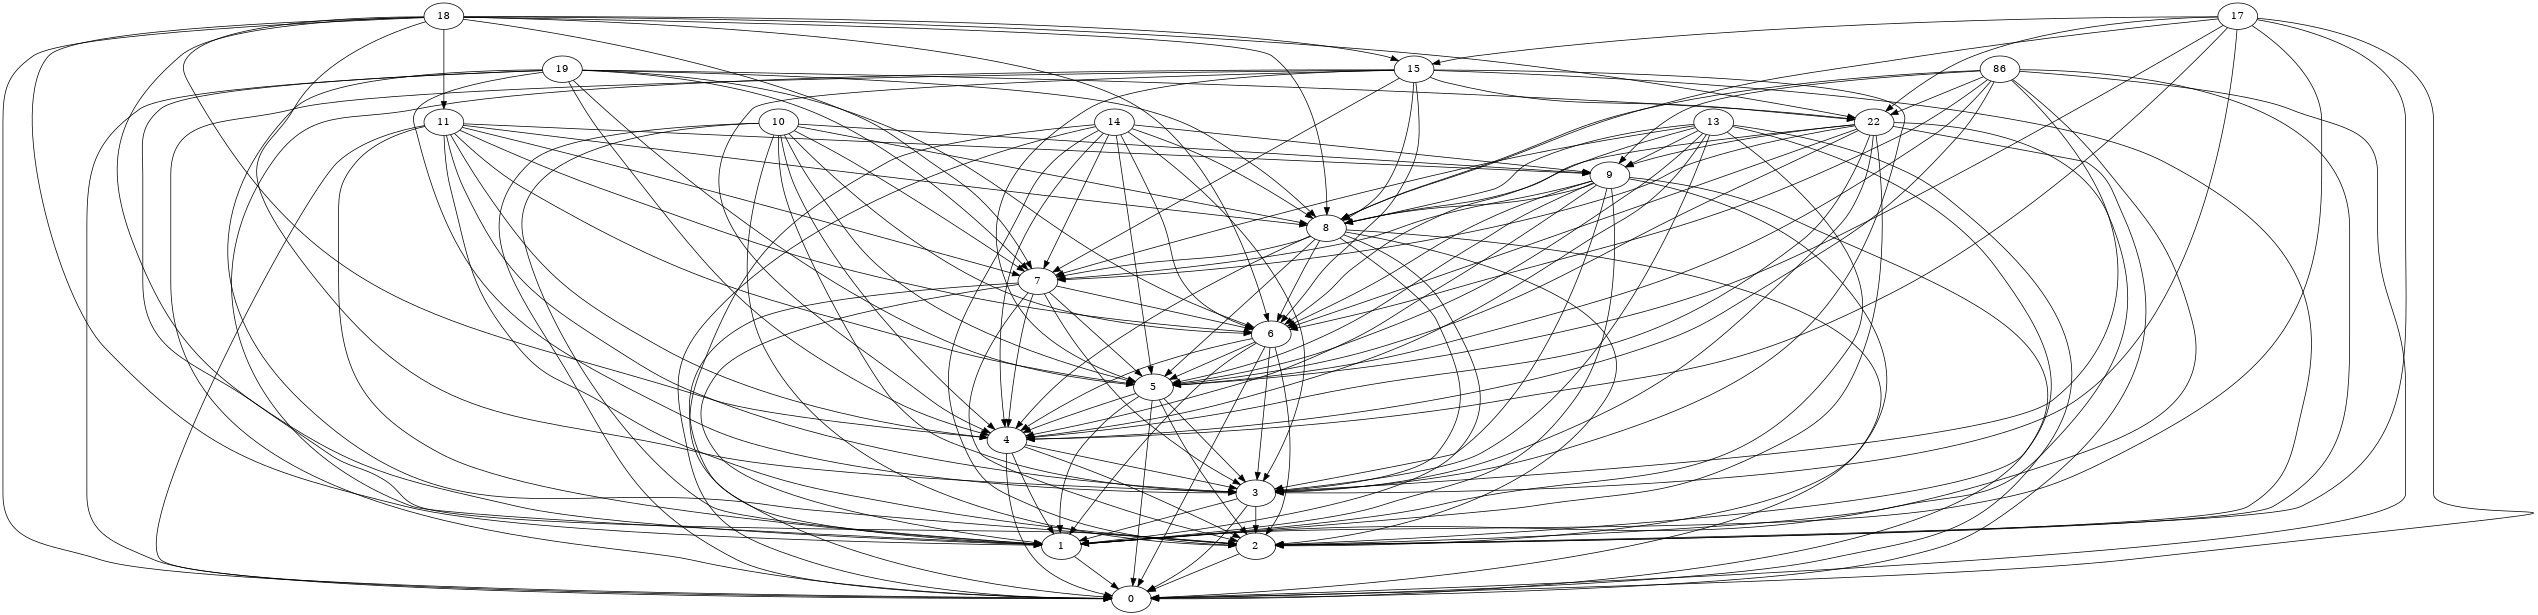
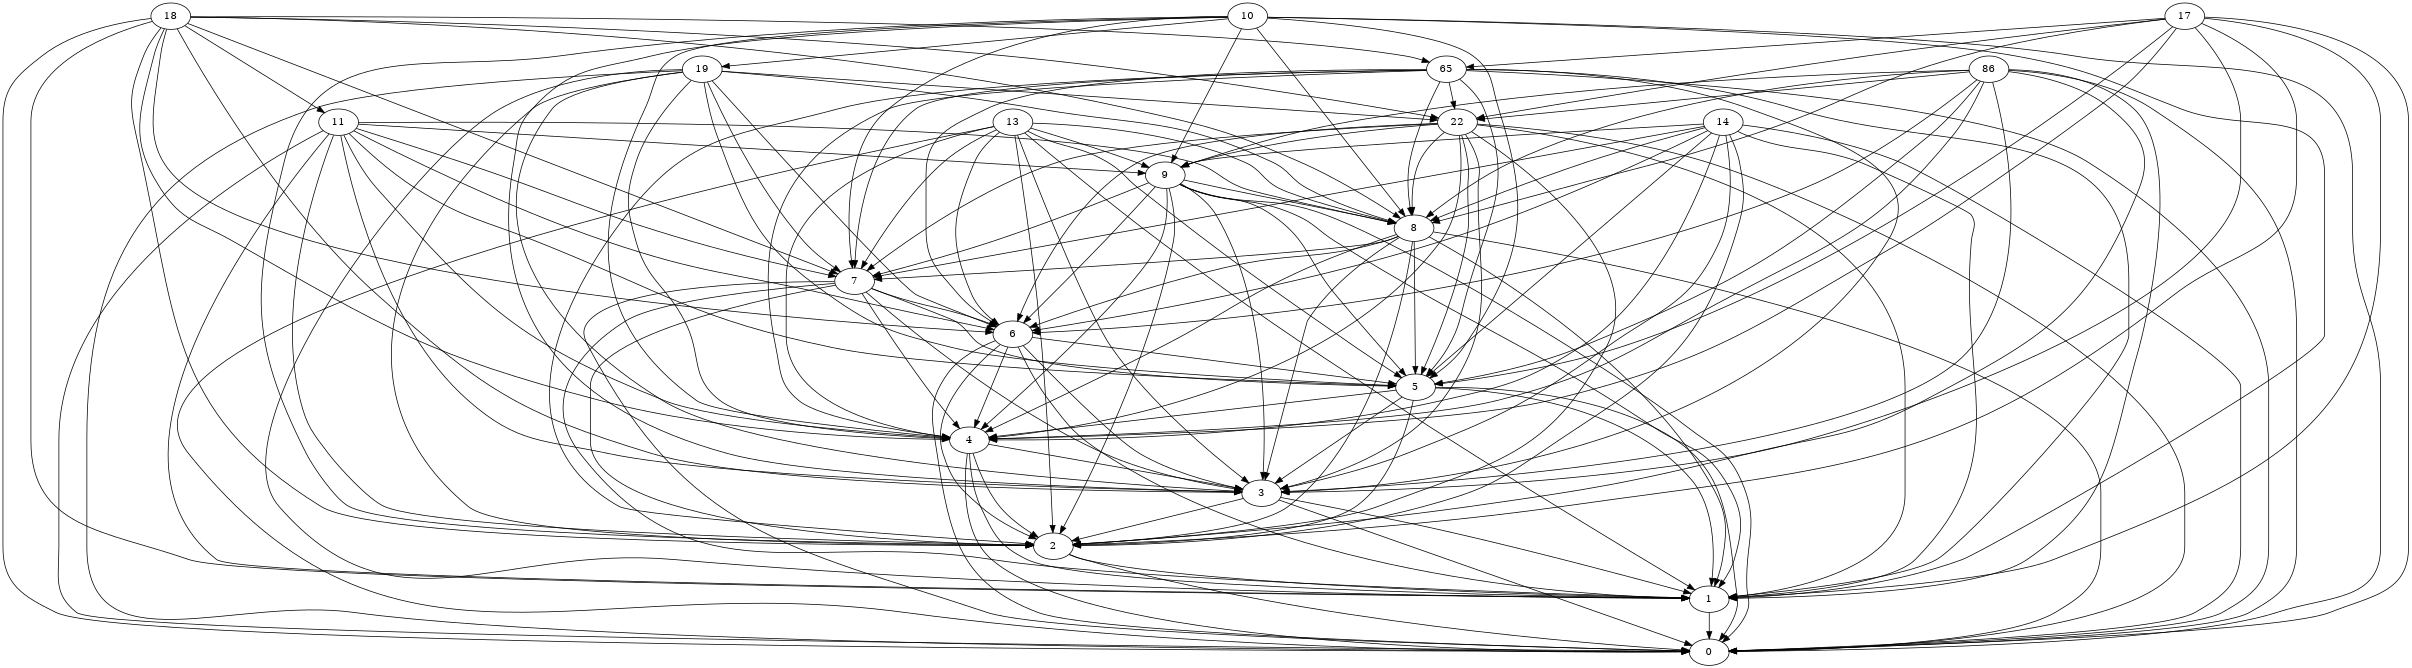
node "15": label "15" -> "65"
edge "10" -> "6": now "10" -> "19"
edge "2" -> "1": added
